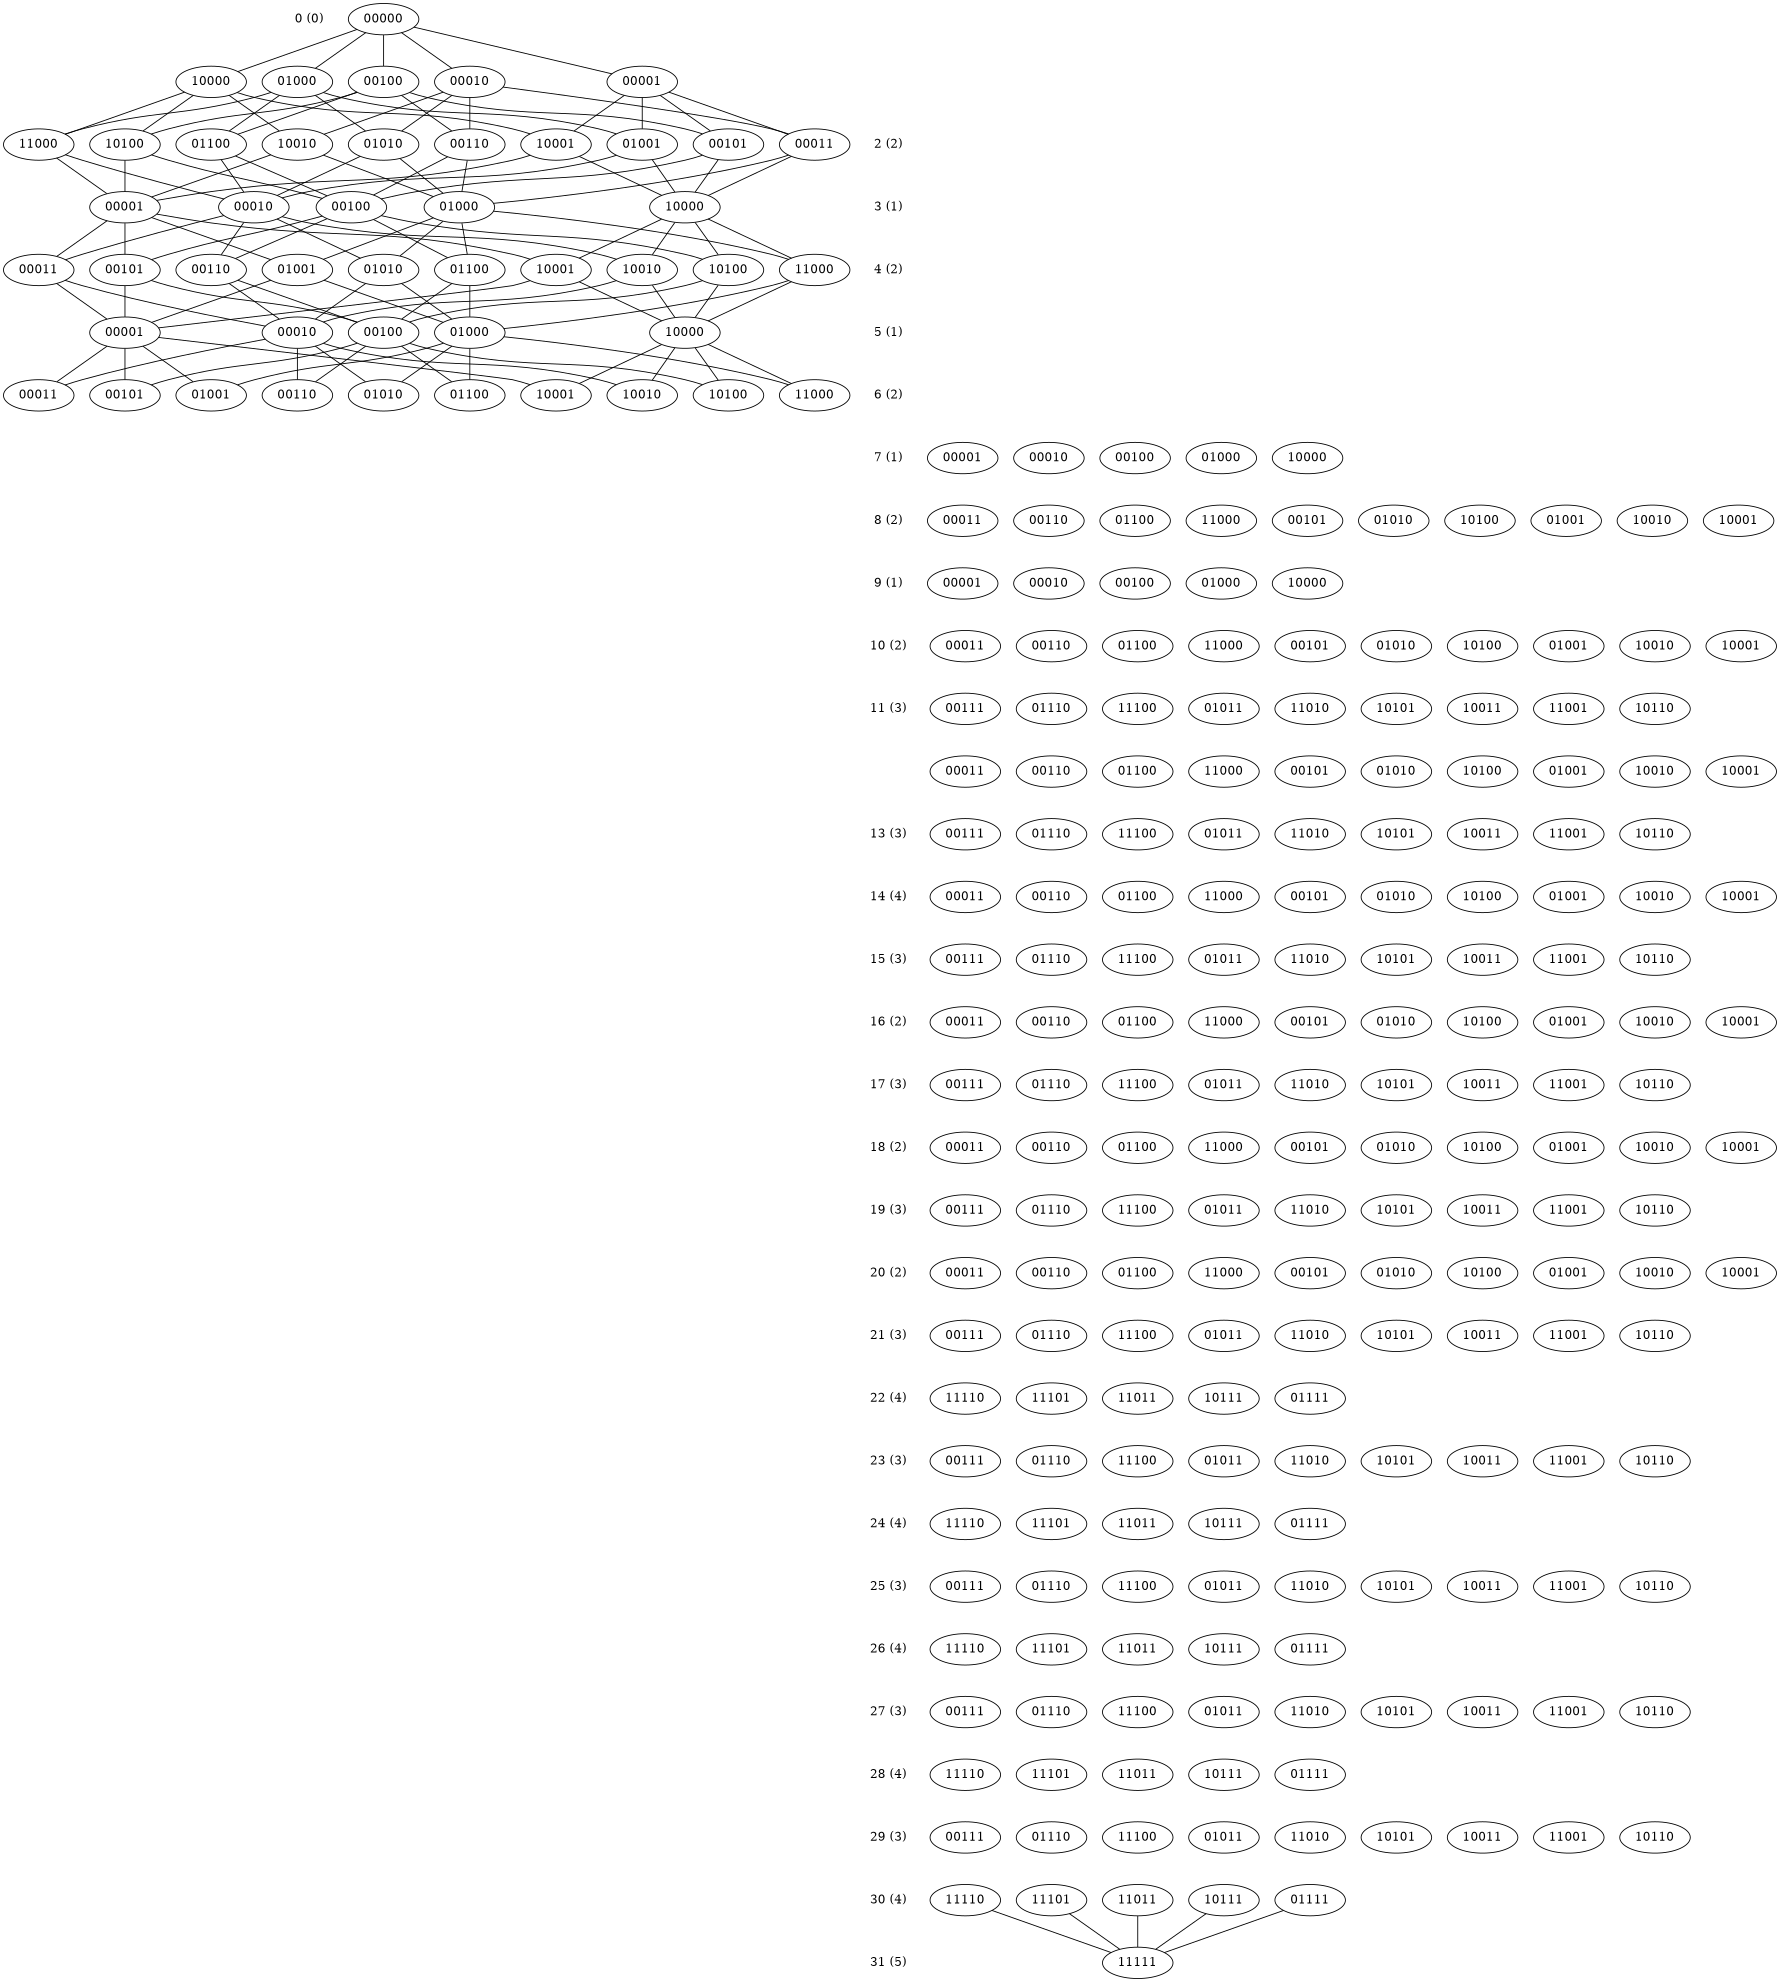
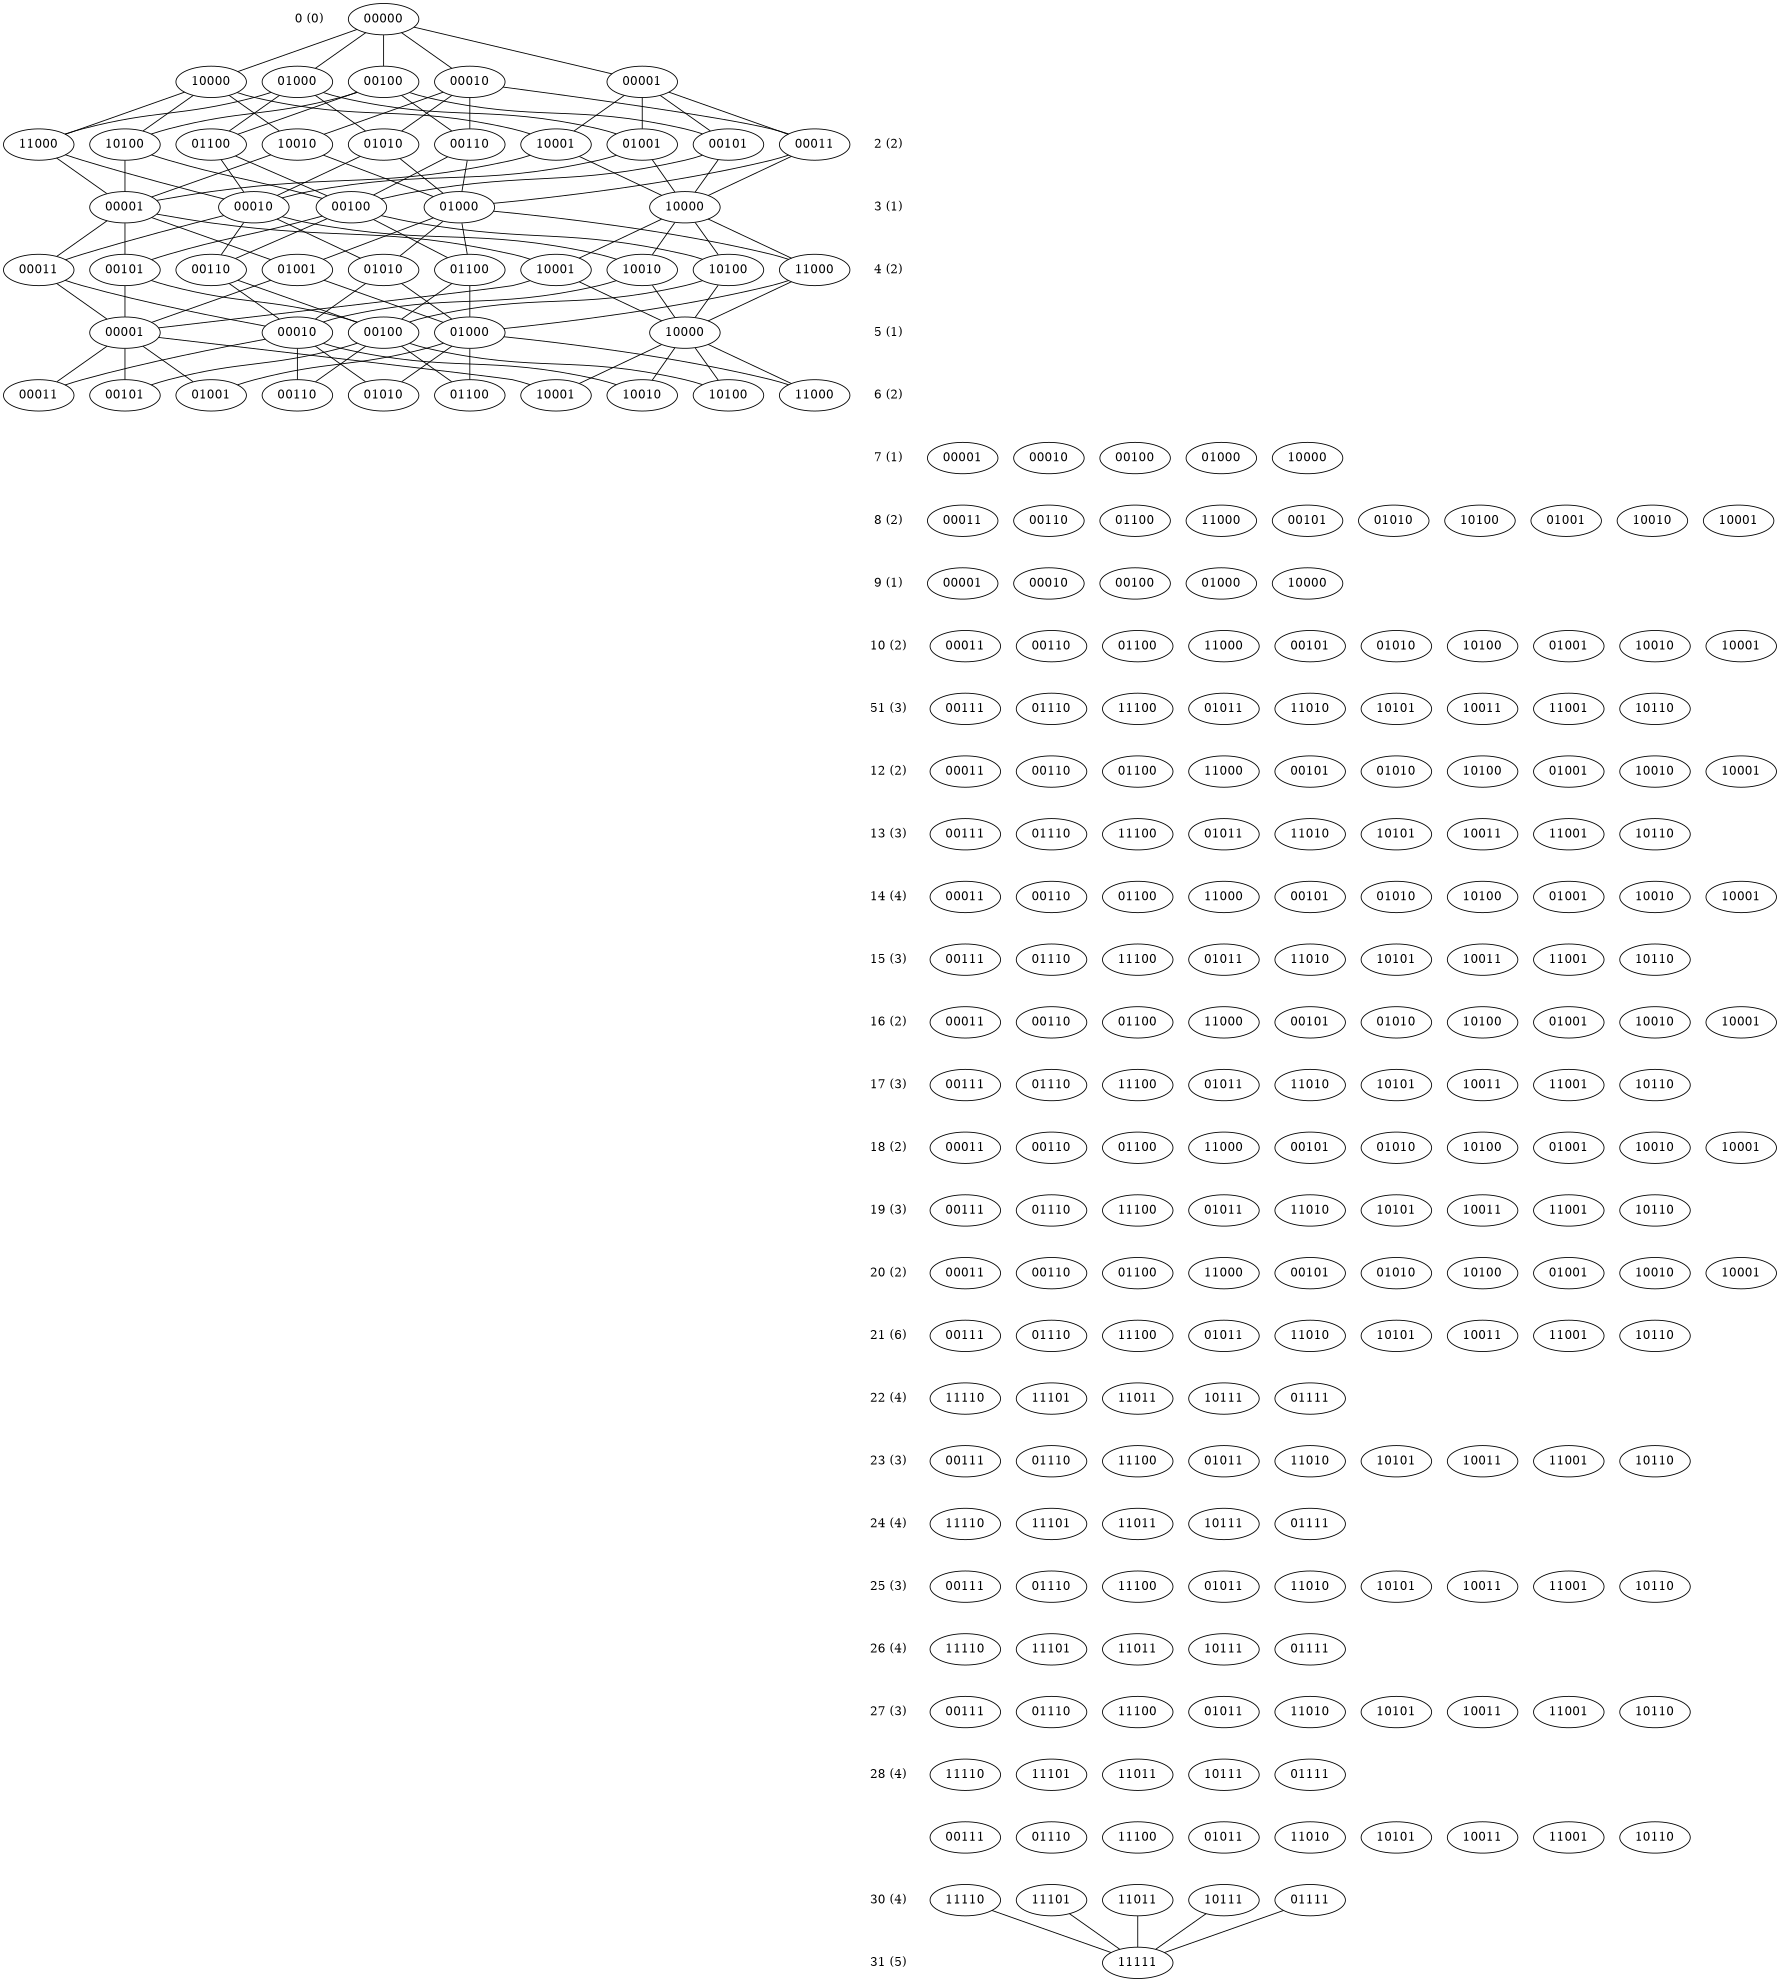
node "11 (3)": label "11 (3)" -> "51 (3)"
node "12 (2)": added
node "21 (3)": label "21 (3)" -> "21 (6)"
node "29 (3)": removed
